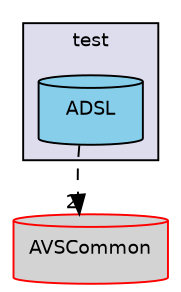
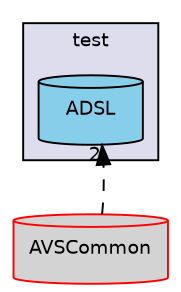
edge "ADSL" -> "AVSCommon": reversed
